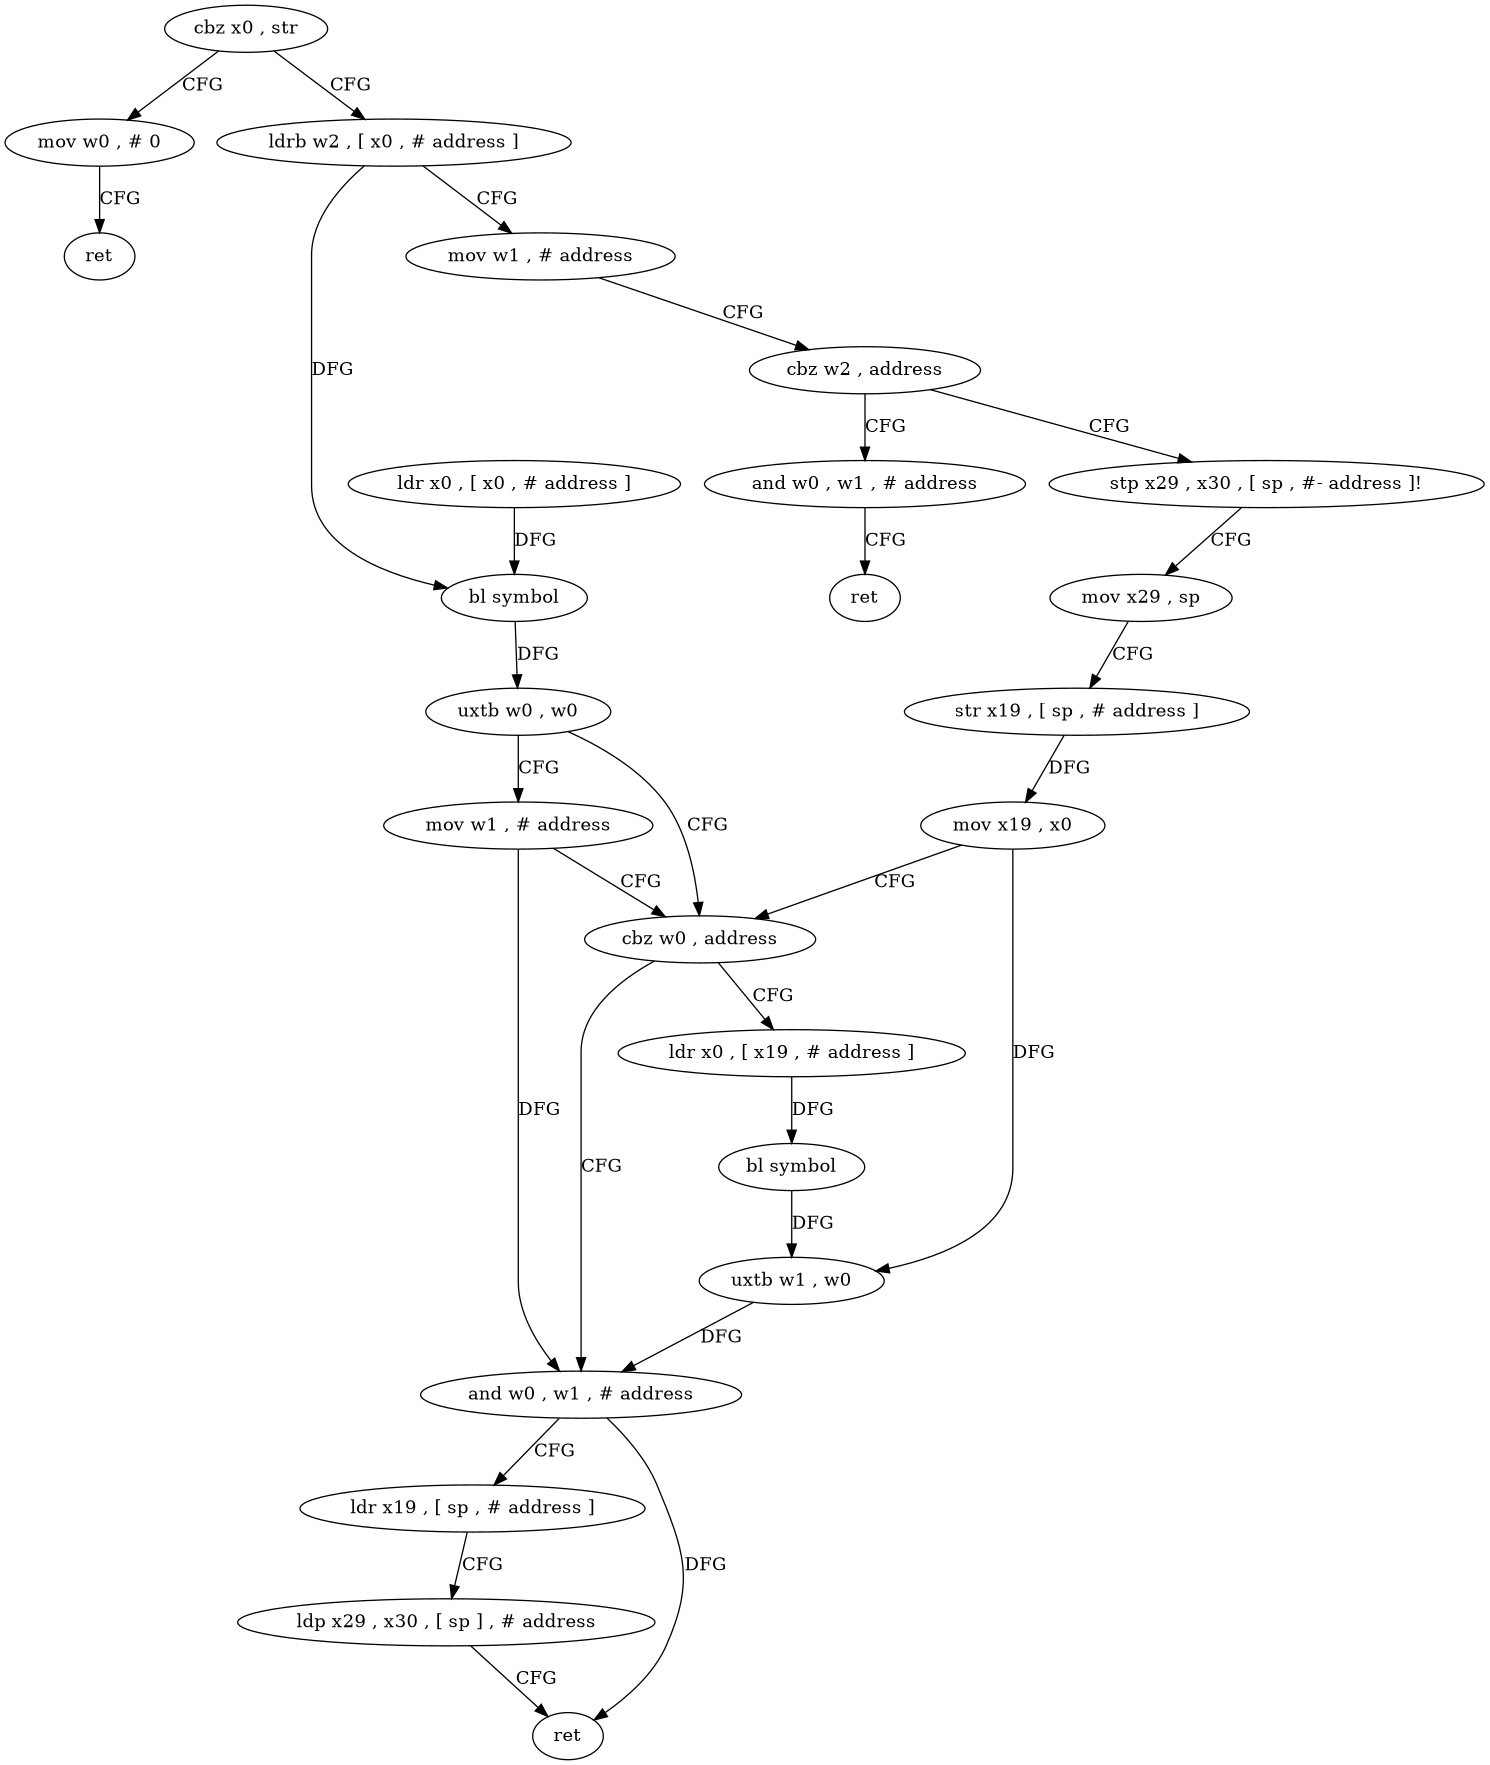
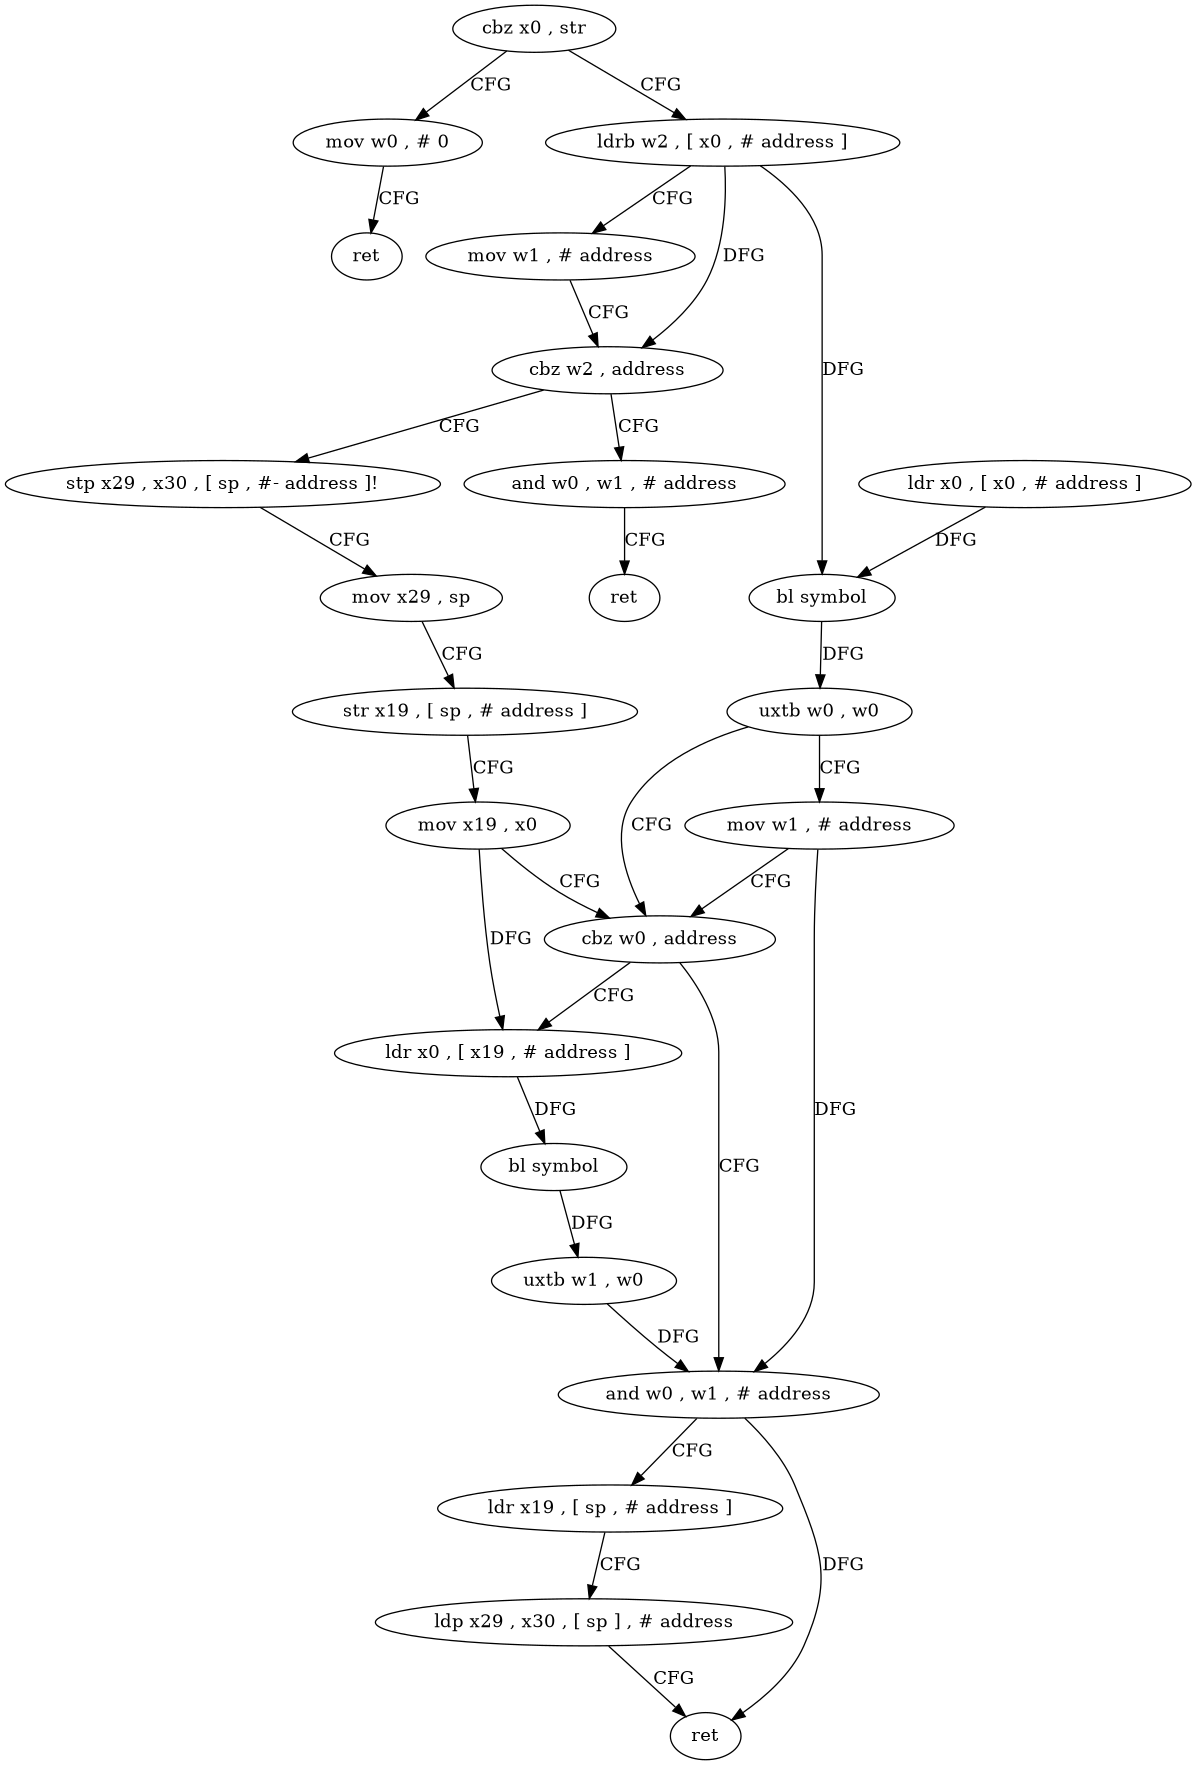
edge "ldrb w2 , [ x0 , # address ]" -> "cbz w2 , address": added, label "DFG"
edge "str x19 , [ sp , # address ]" -> "mov x19 , x0": label "DFG" -> "CFG"
edge "mov x19 , x0" -> "uxtb w1 , w0": now "mov x19 , x0" -> "ldr x0 , [ x19 , # address ]"
